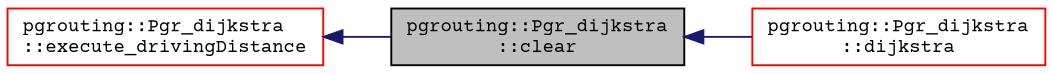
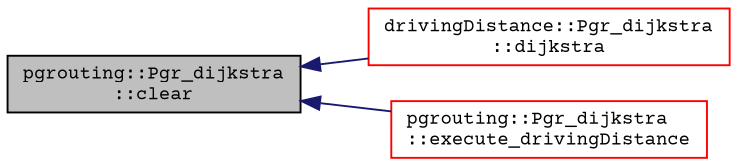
edge "pgrouting::Pgr_dijkstra ::clear" -> "pgrouting::Pgr_dijkstra ::execute_drivingDistance": reversed
node "pgrouting::Pgr_dijkstra ::dijkstra": label "pgrouting::Pgr_dijkstra ::dijkstra" -> "drivingDistance::Pgr_dijkstra ::dijkstra"
